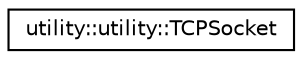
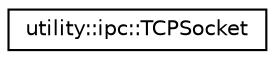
node "utility::utility::TCPSocket": label "utility::utility::TCPSocket" -> "utility::ipc::TCPSocket"
